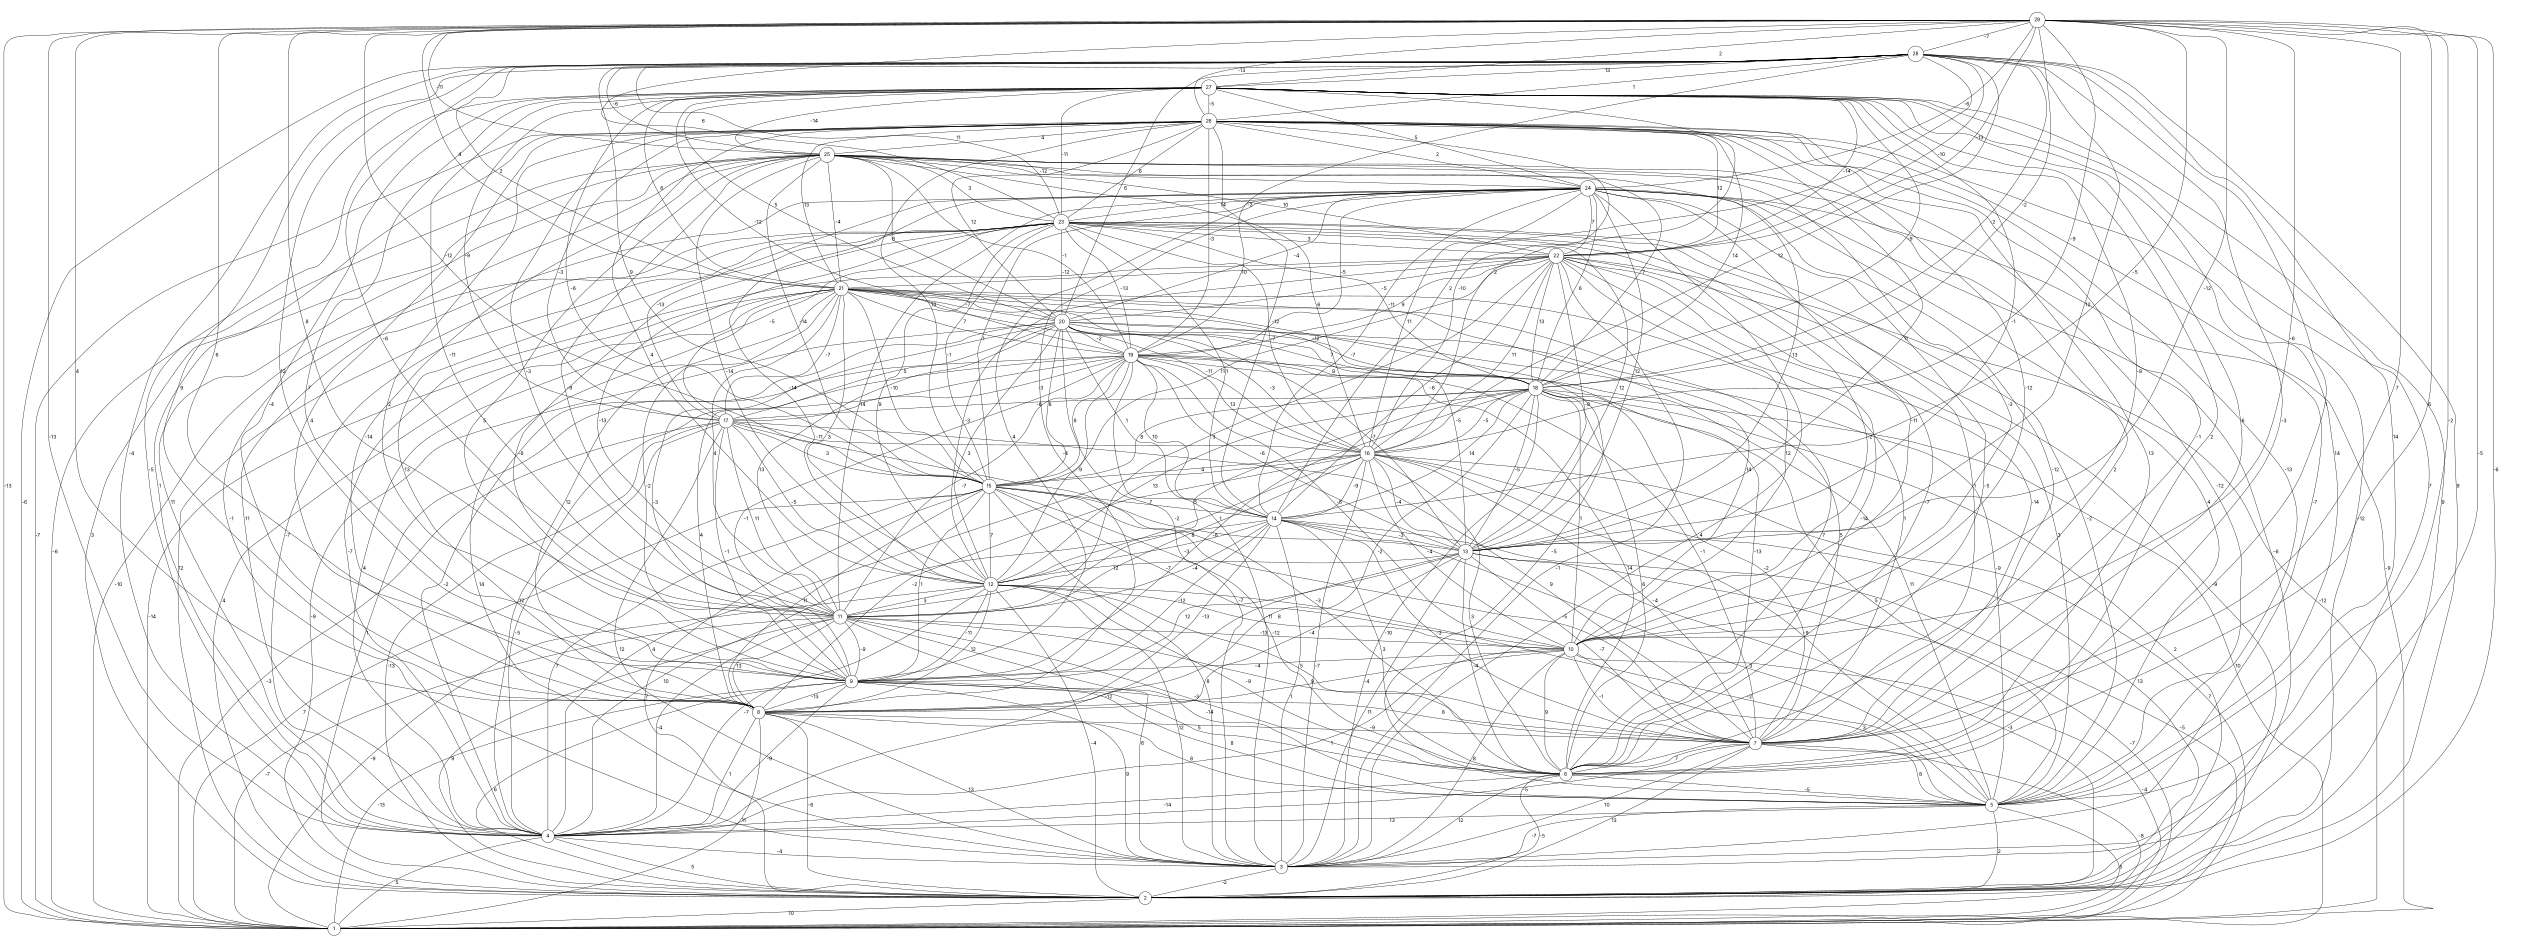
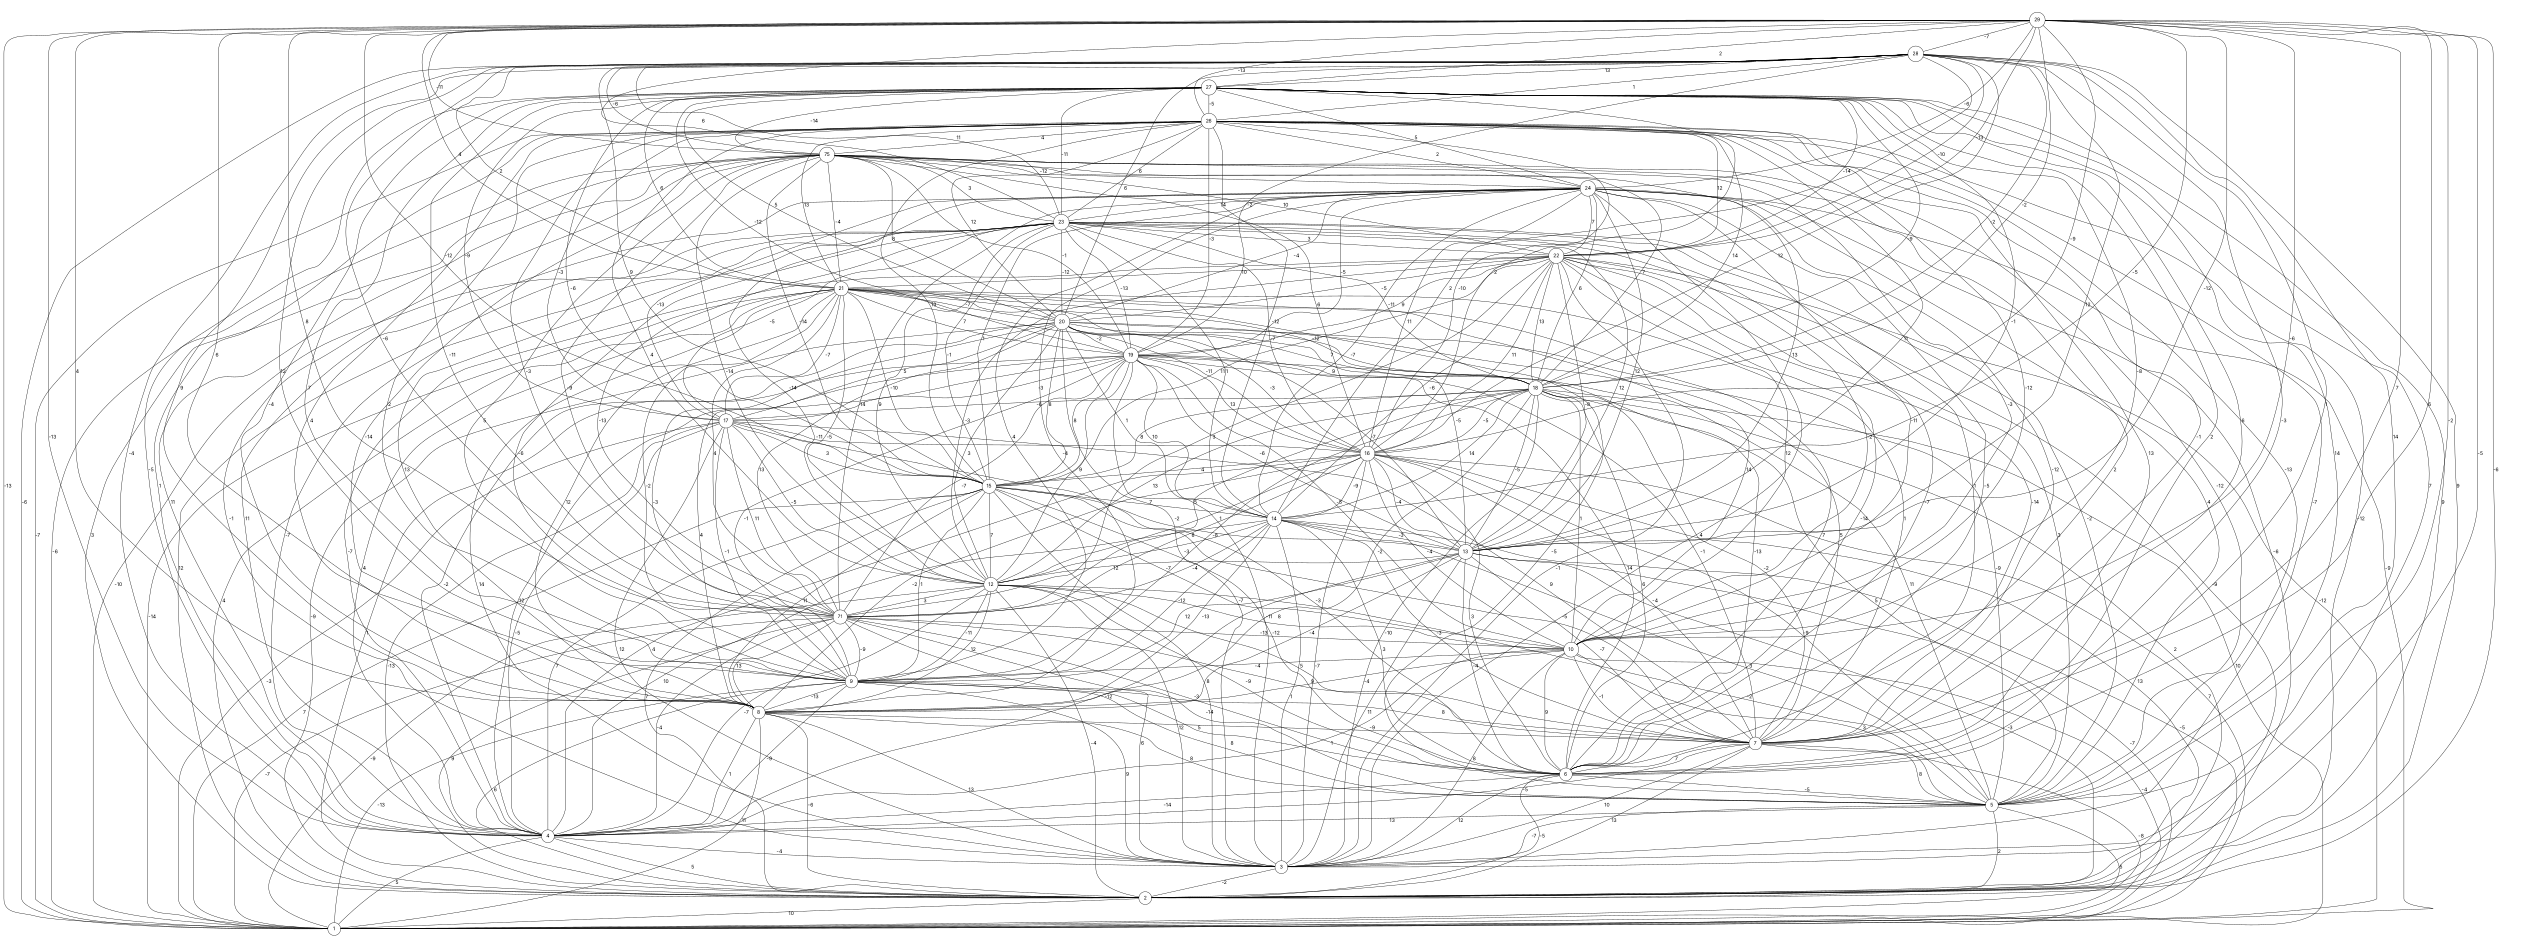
node "25": label "25" -> "75"
edge "21" -- "12": label "3" -> "-5"
node "11": label "11" -> "71"
